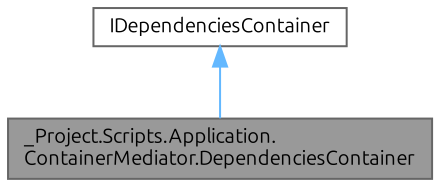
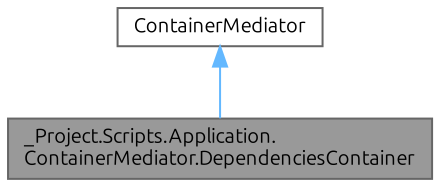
node "IDependenciesContainer": label "IDependenciesContainer" -> "ContainerMediator"
